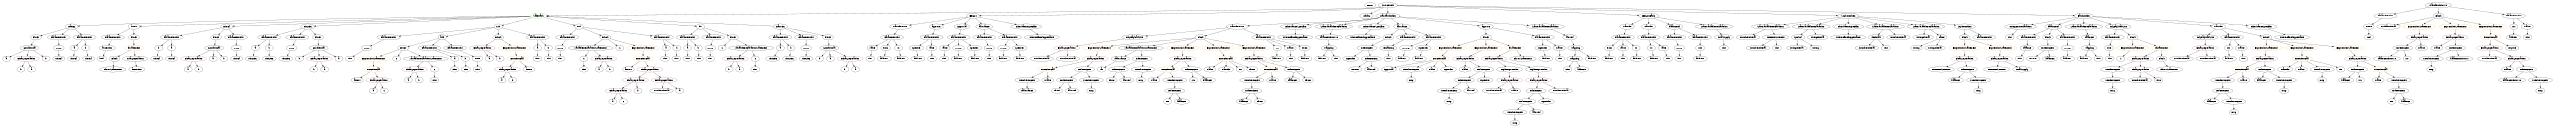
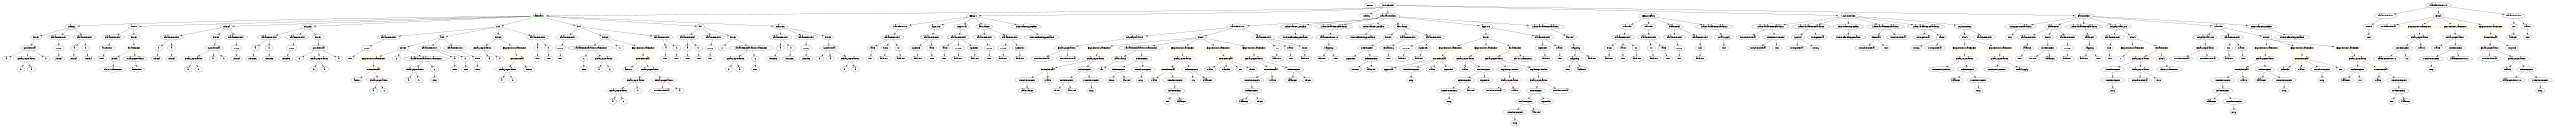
edge "SourceUnit" -> "ERC20Basic": removed
edge "max156" -> "SafeMath": reversed
